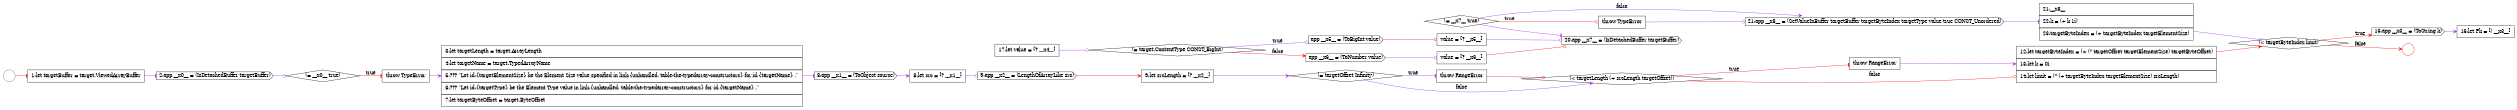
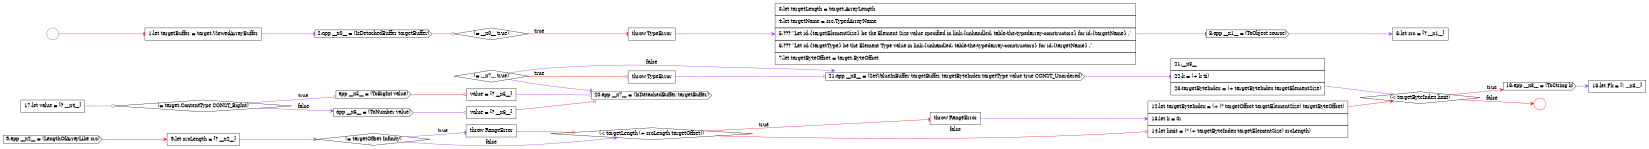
node "21:__x8__": text "22:k = (+ k 1i)" -> "22:k = (+ k 4i)"
edge "(= target.ContentType CONST_BigInt)" -> "app __x6__ = (ToNumber value)": color red -> purple
node "3:let targetLength = target.ArrayLength": text "4:let targetName = target.TypedArrayName" -> "4:let targetName = src.TypedArrayName"
edge "2:app __x0__ = (IsDetachedBuffer targetBuffer)" -> "(= __x0__ true)": color purple -> red
edge "8:let src = [? __x1__]" -> "9:app __x2__ = (LengthOfArrayLike src)": removed
